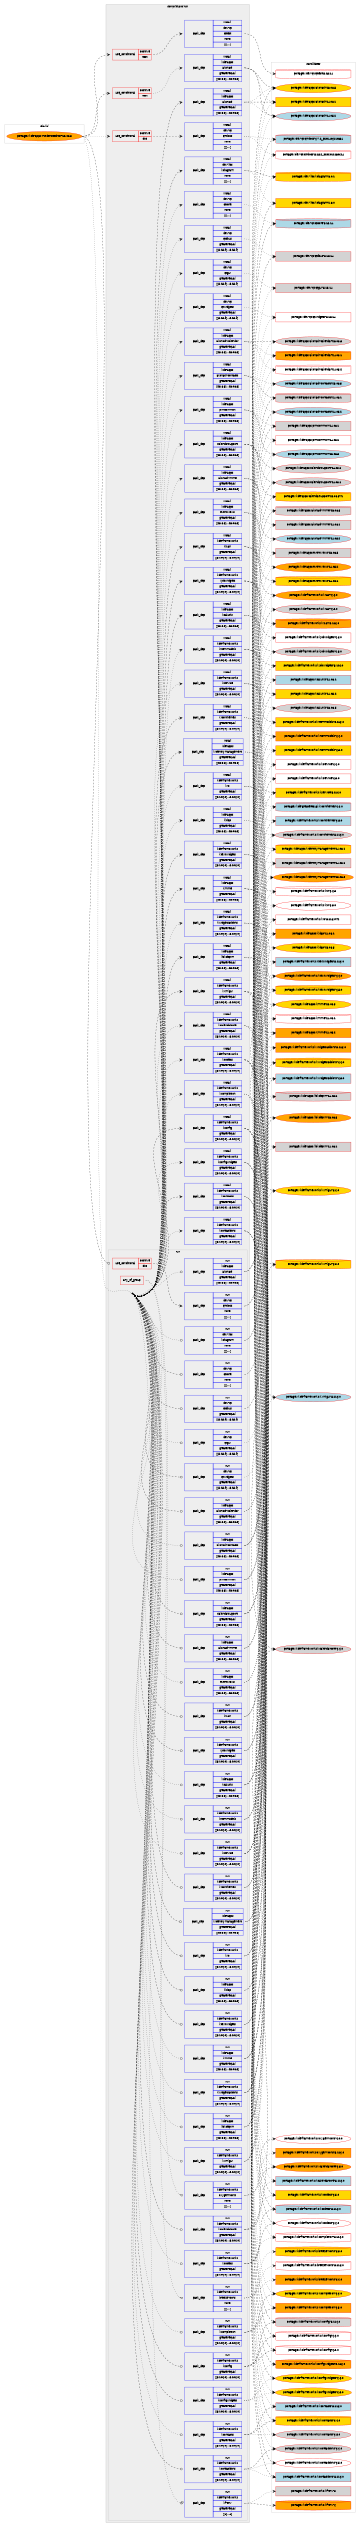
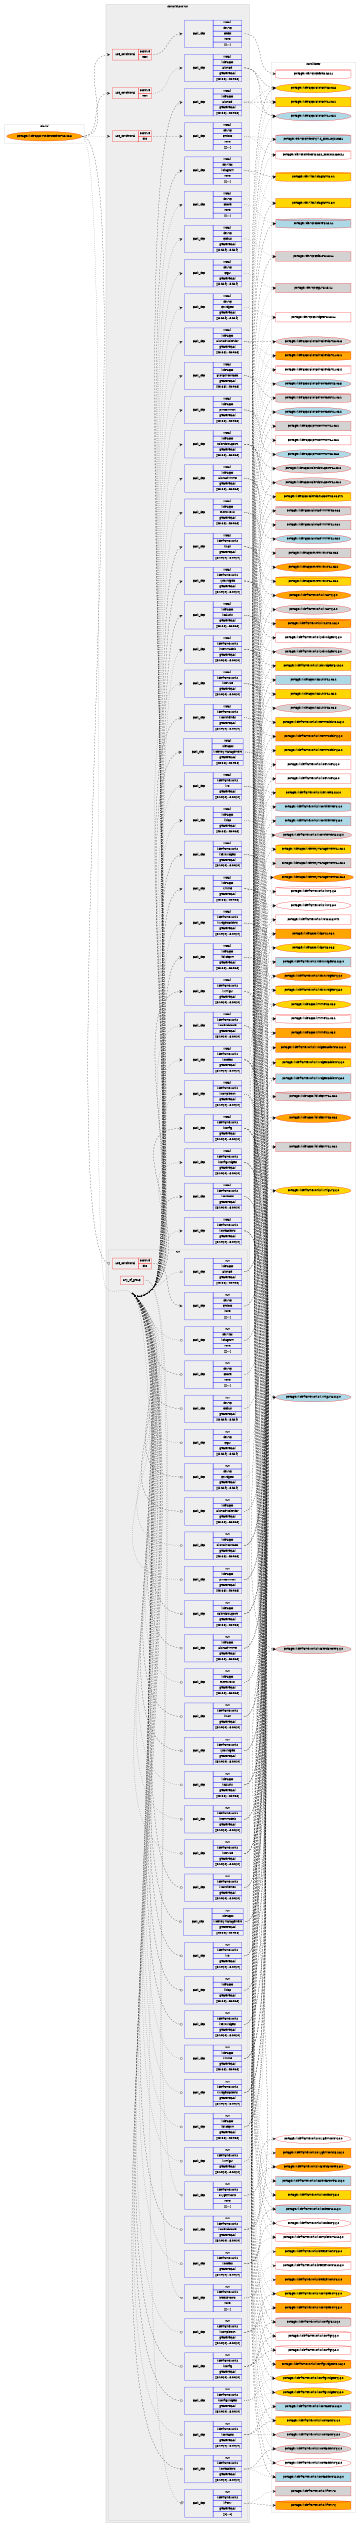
node "portage://kde-greaterequal/kiconthemes-6.6.0": label "portage://kde-greaterequal/kiconthemes-6.6.0" -> "portage://kde-frameworks/kiconthemes-6.6.0"
node "portage://kde-frameworks/kxmlgui-6.5.0": removed
